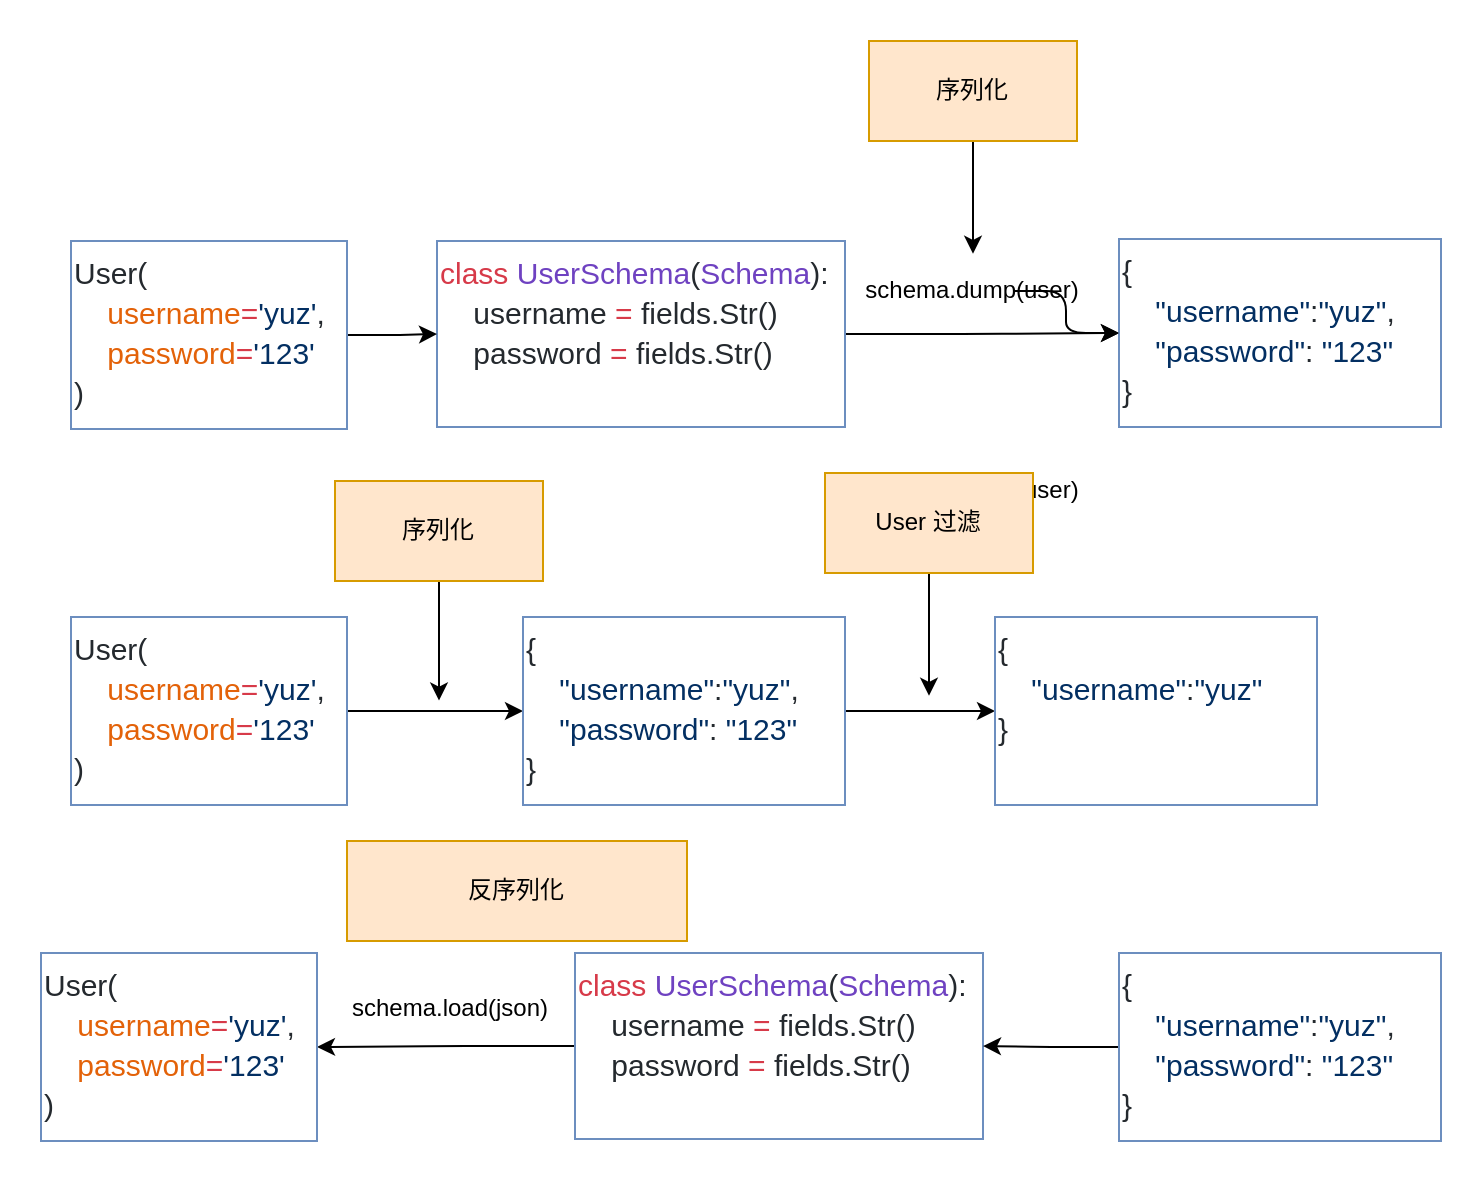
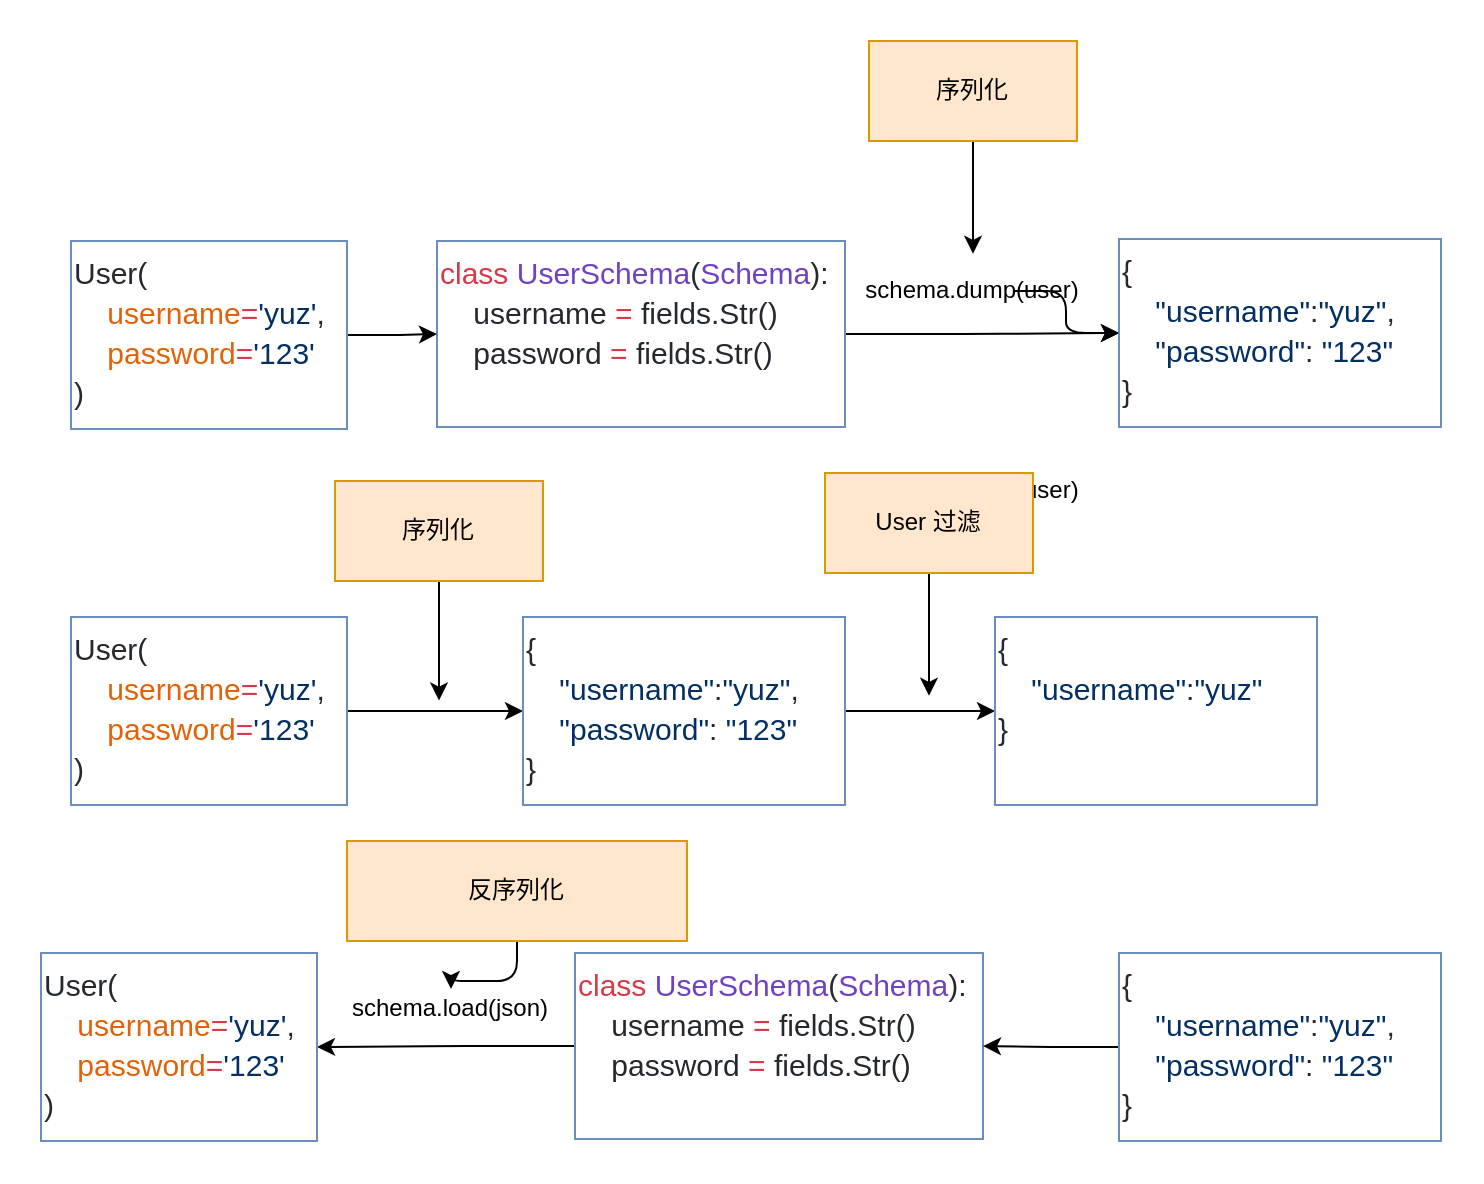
edge "反序列化" -> "schema.load(json)": added
